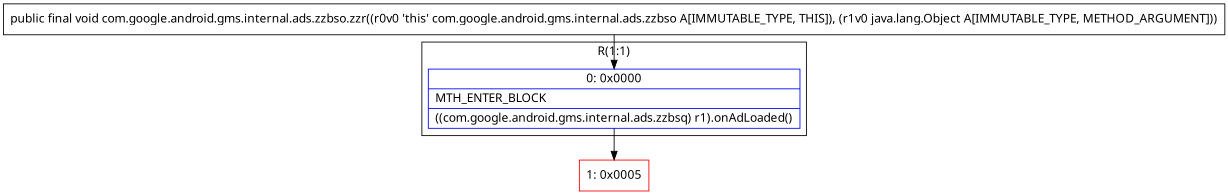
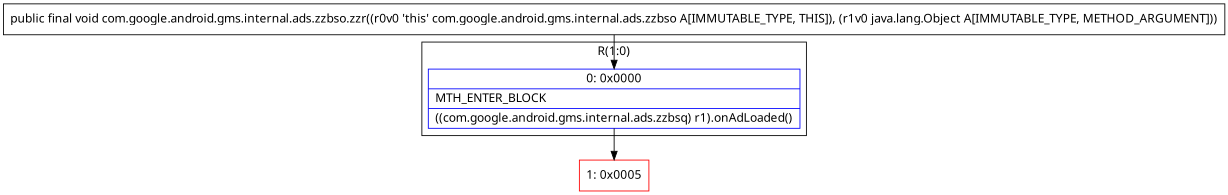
cluster "R(1:1)": label "R(1:1)" -> "R(1:0)"
